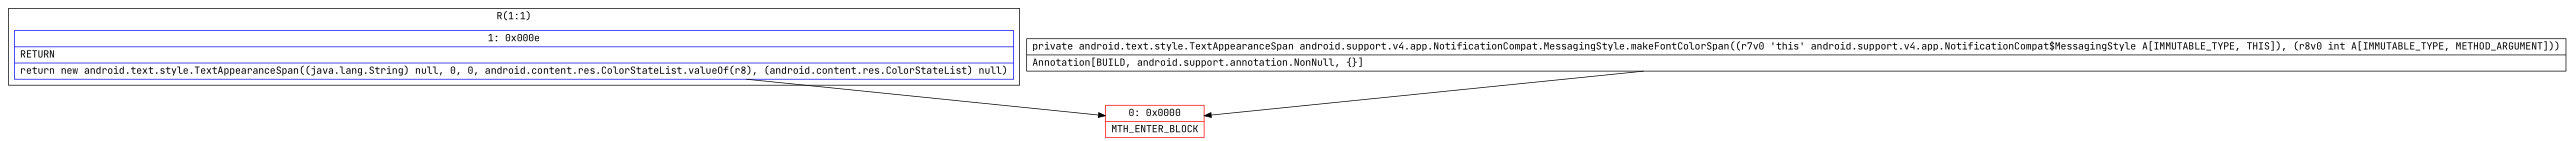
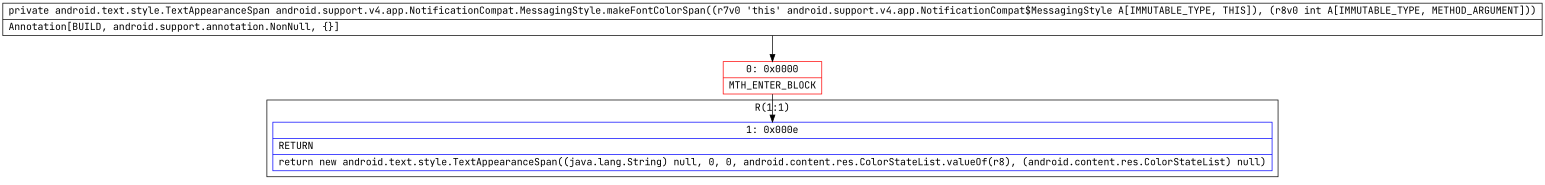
edge "1: 0x000e" -> "0: 0x0000": reversed
